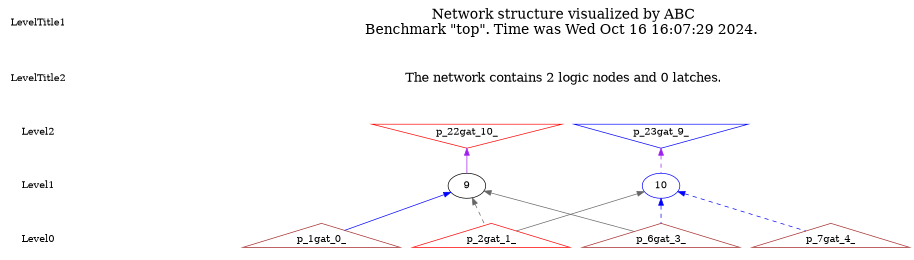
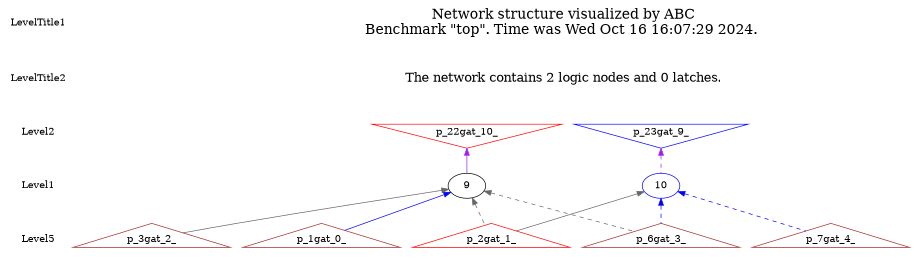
edge "p_6gat_3_" -> "9": style solid -> dashed
node "Level0": label "Level0" -> "Level5"
node "p_3gat_2_": added
